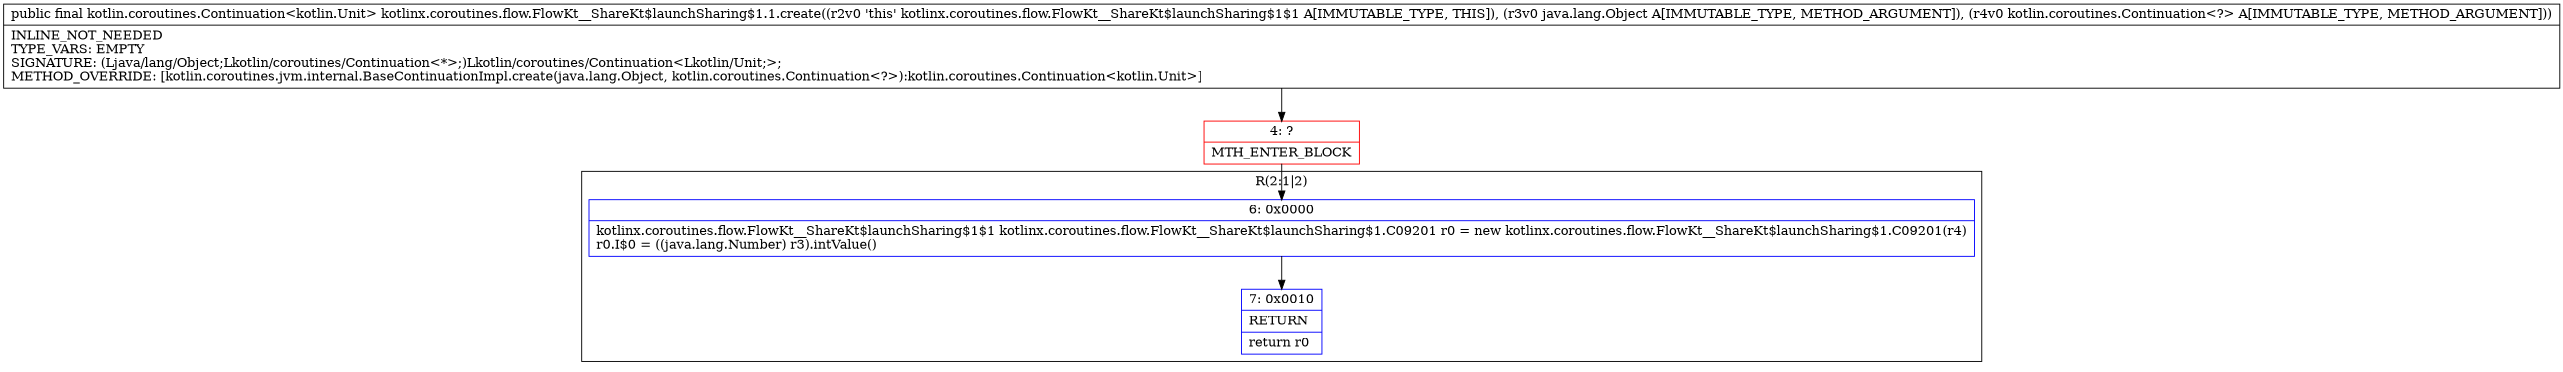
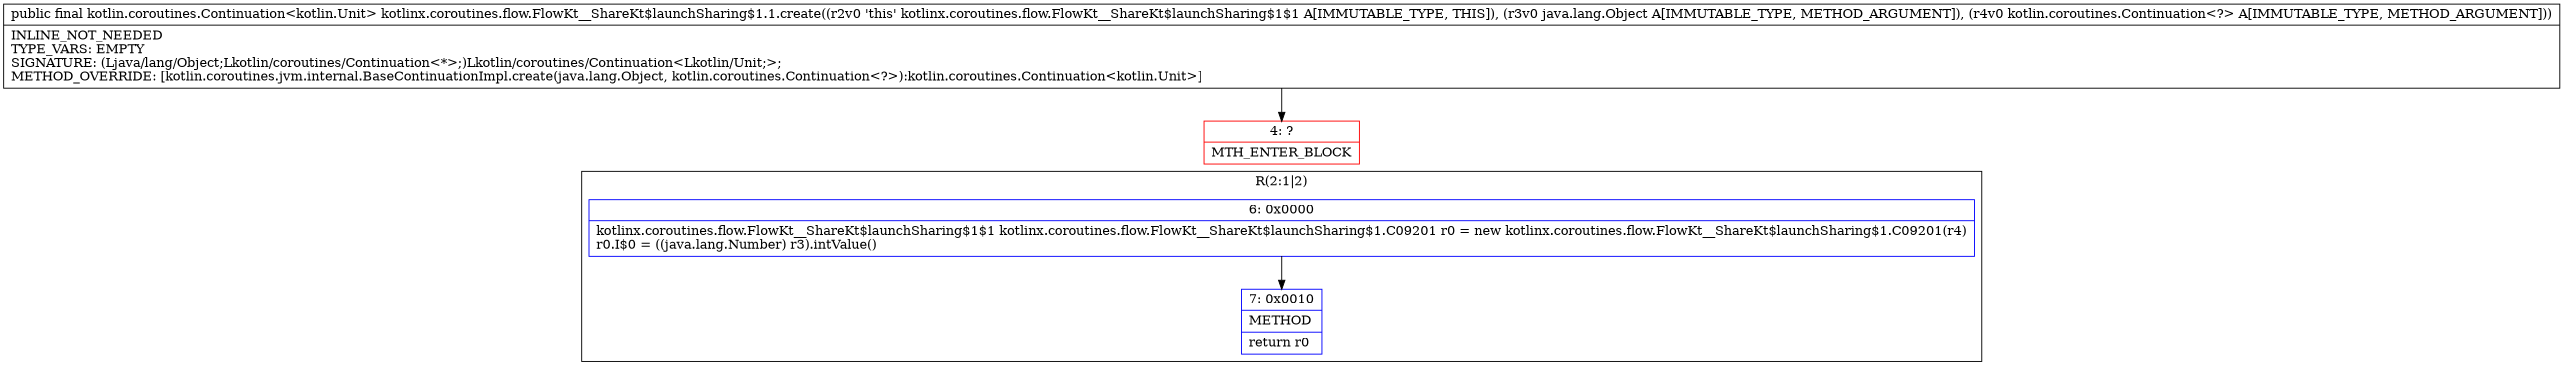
edge "4: ?" -> "6: 0x0000": removed
node "7: 0x0010": text "RETURN" -> "METHOD"
